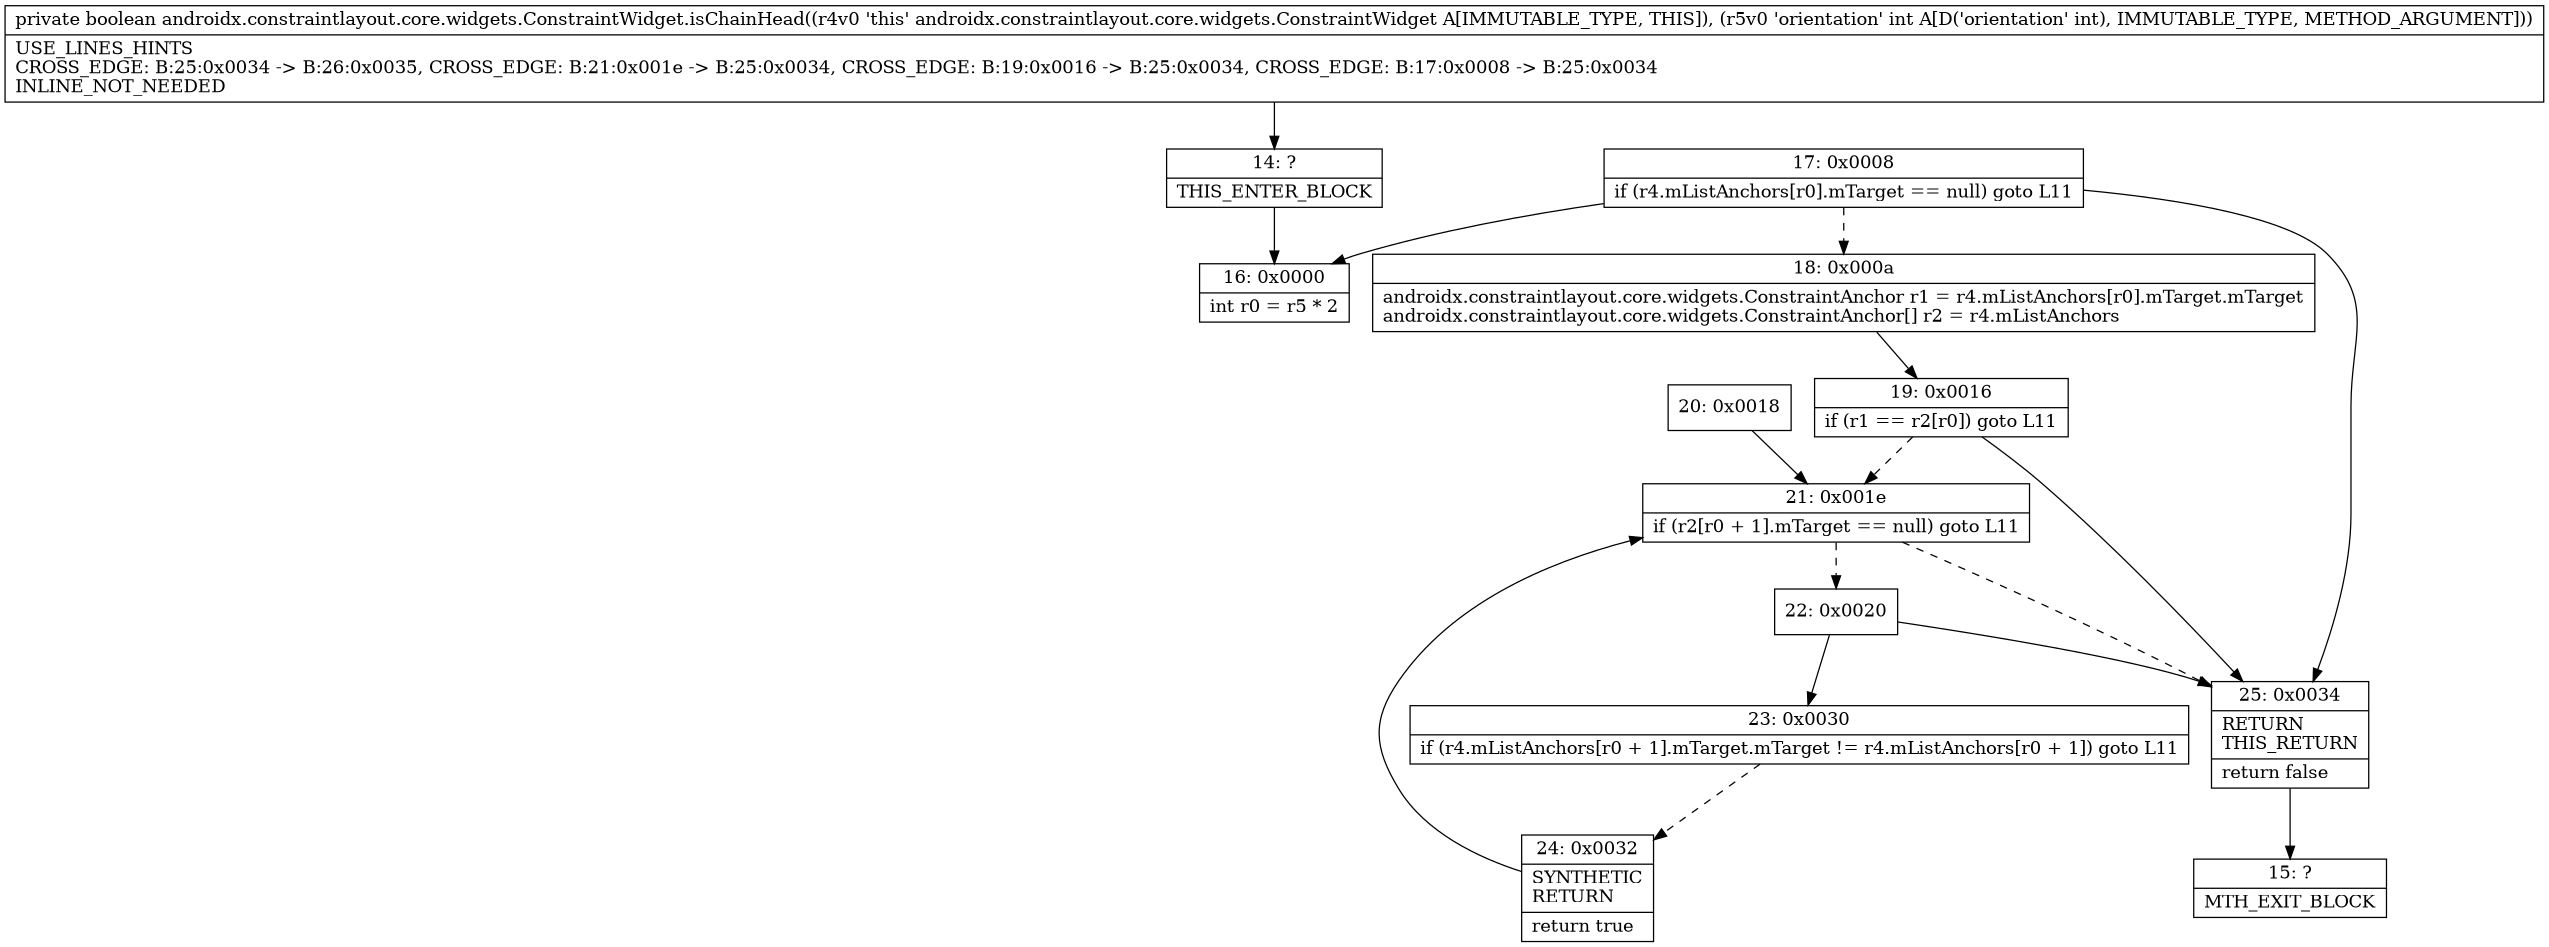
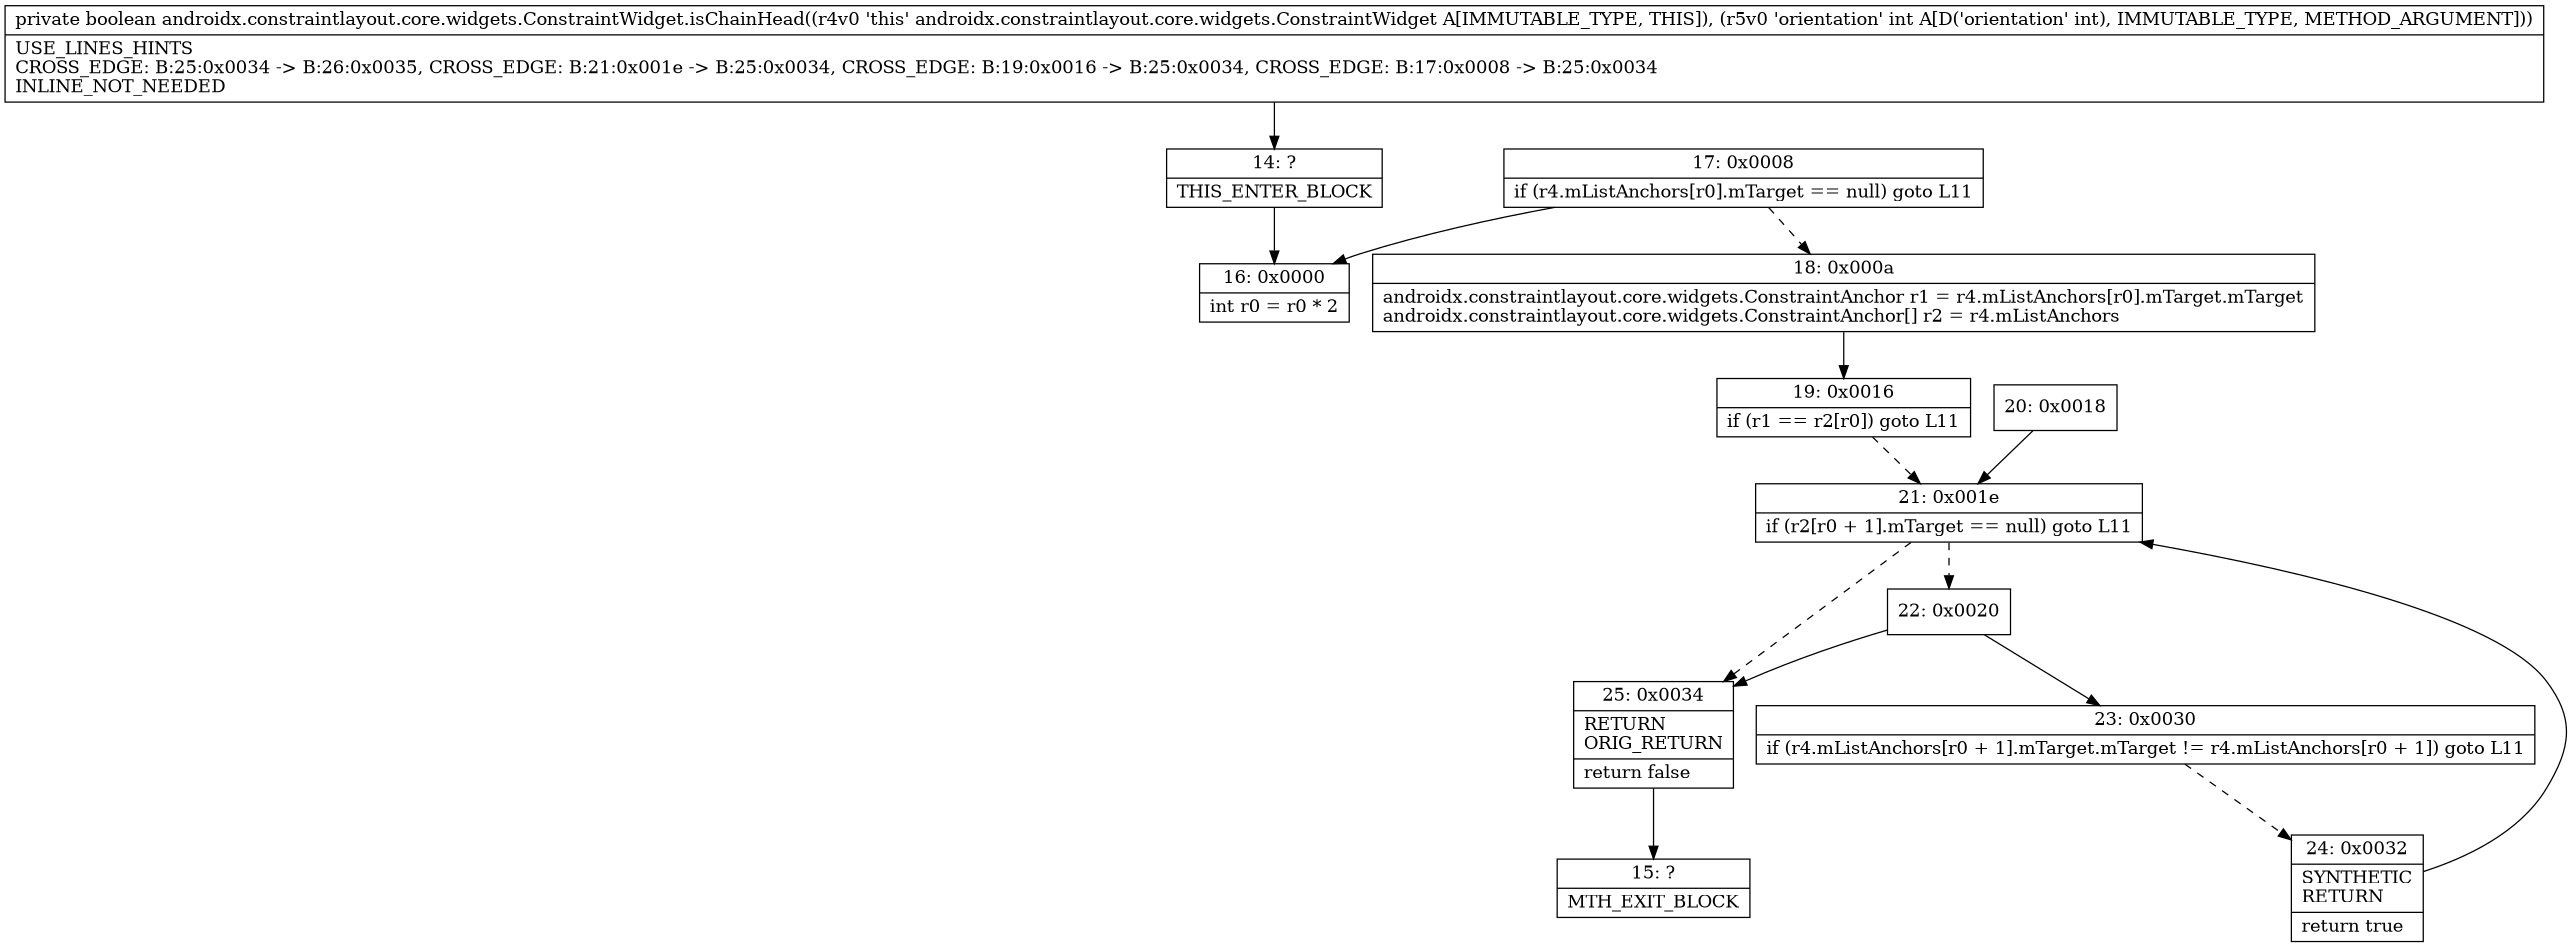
node "16: 0x0000": text "int r0 = r5 * 2" -> "int r0 = r0 * 2"
edge "17: 0x0008" -> "25: 0x0034": removed
edge "19: 0x0016" -> "25: 0x0034": removed
node "25: 0x0034": text "THIS_RETURN" -> "ORIG_RETURN"
